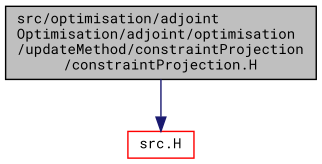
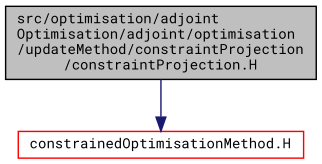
node "src.H": label "src.H" -> "constrainedOptimisationMethod.H"
